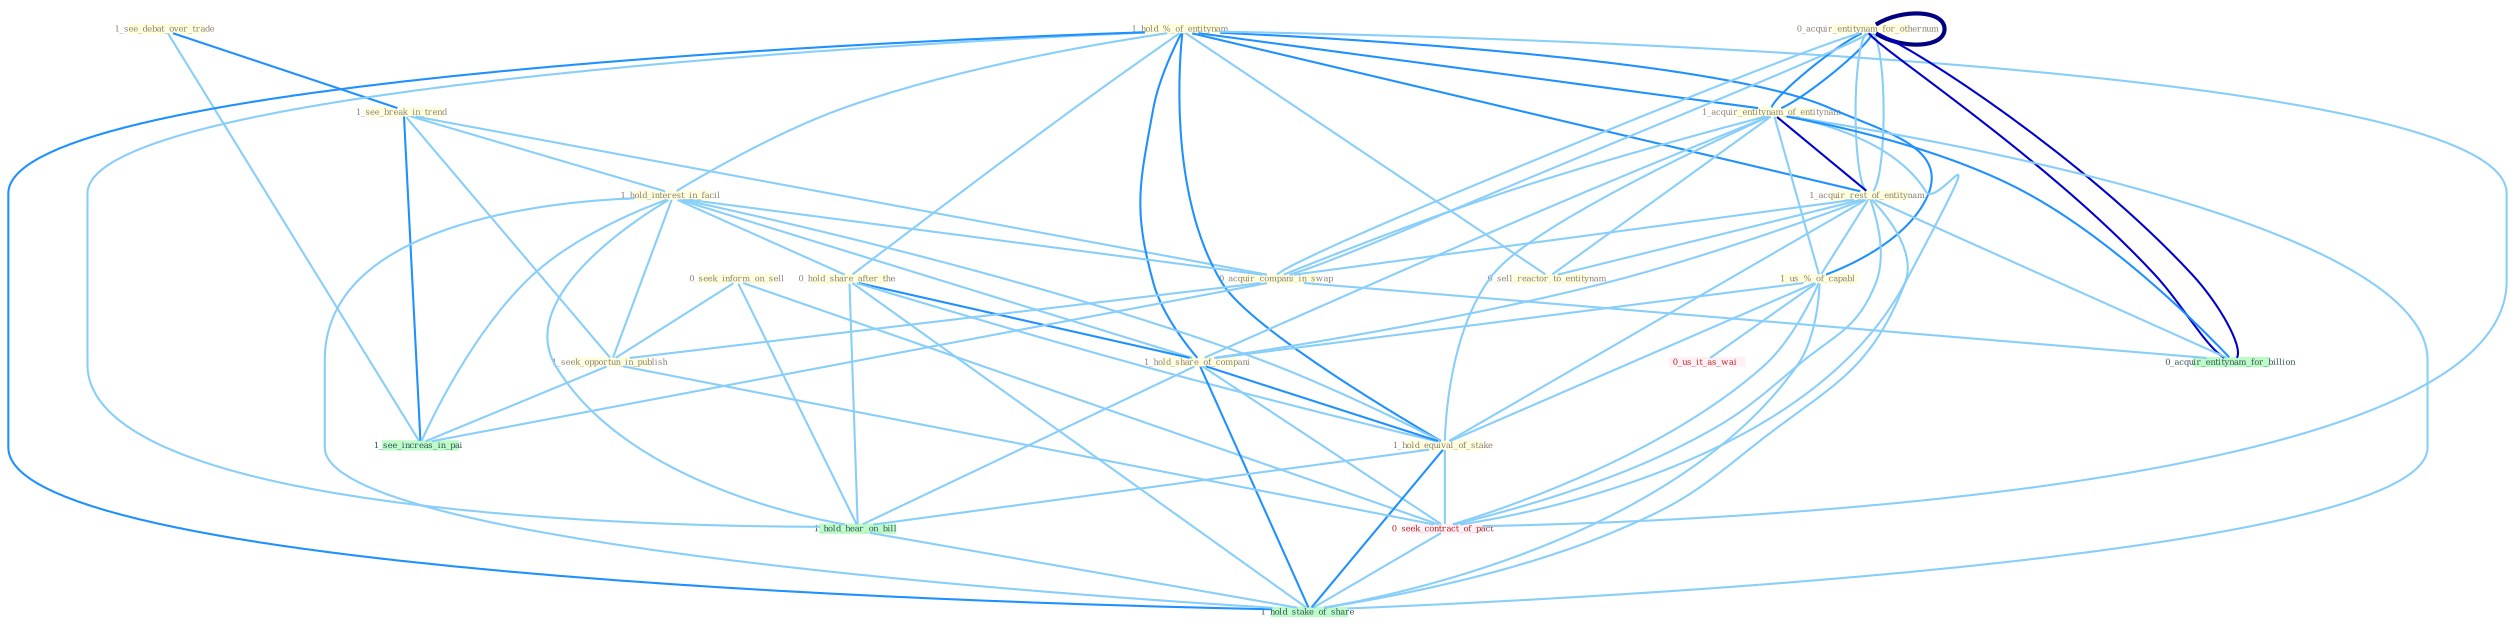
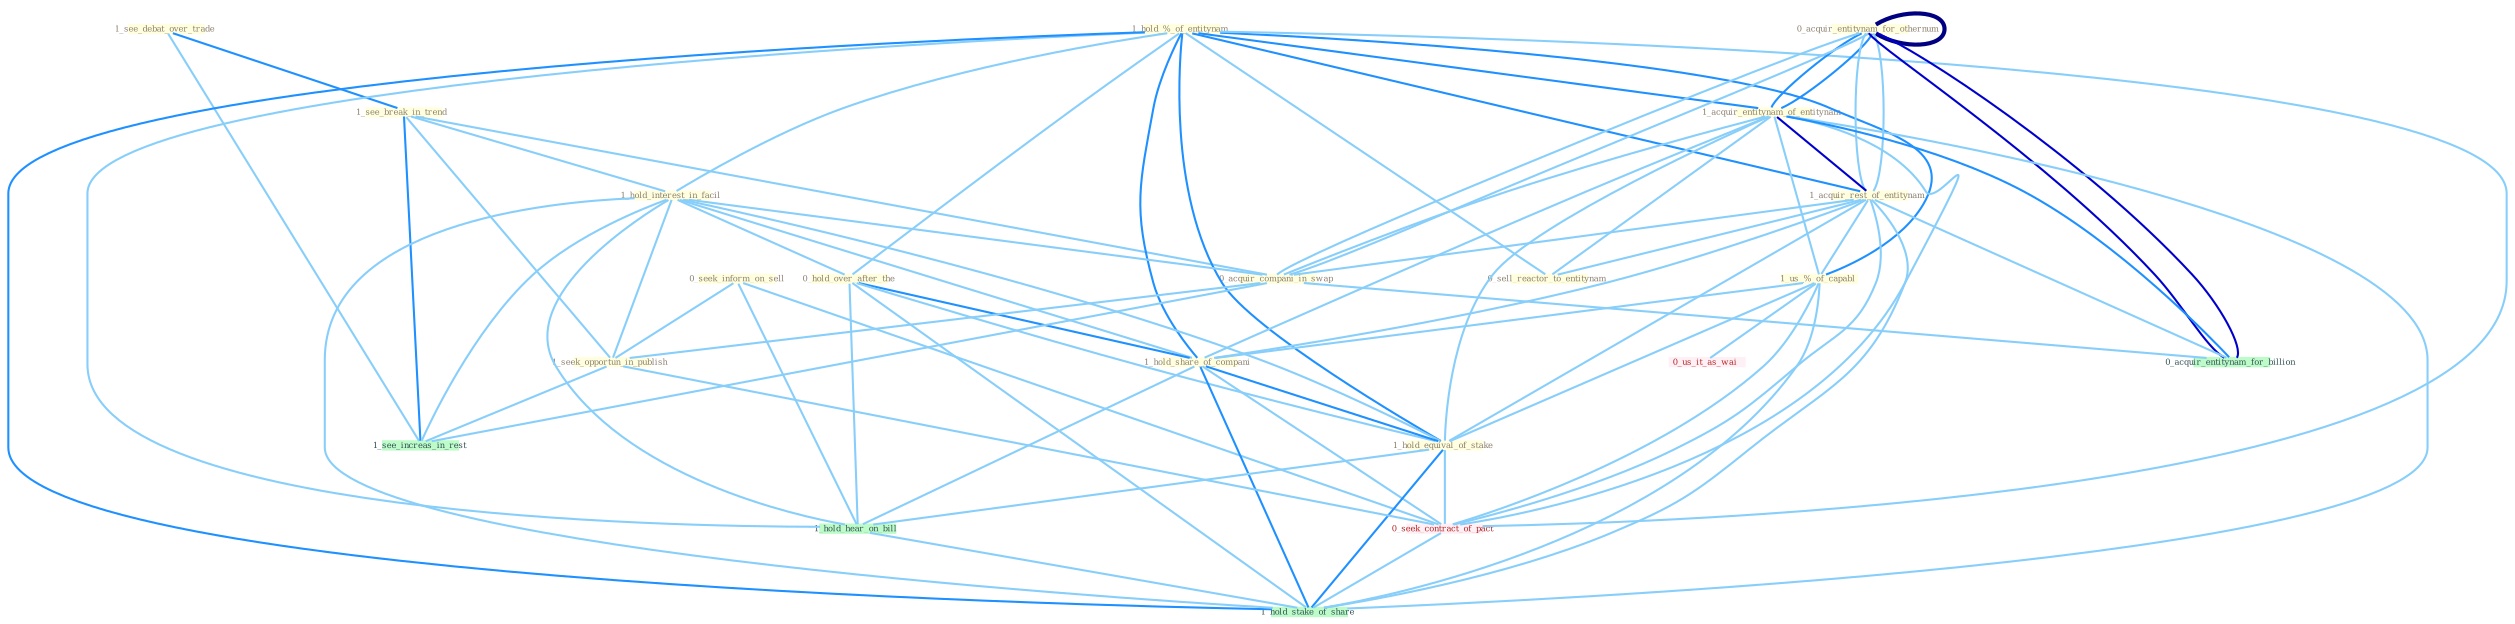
node "0_hold_share_after_the": label "0_hold_share_after_the" -> "0_hold_over_after_the"
node "1_see_increas_in_pai": label "1_see_increas_in_pai" -> "1_see_increas_in_rest"
